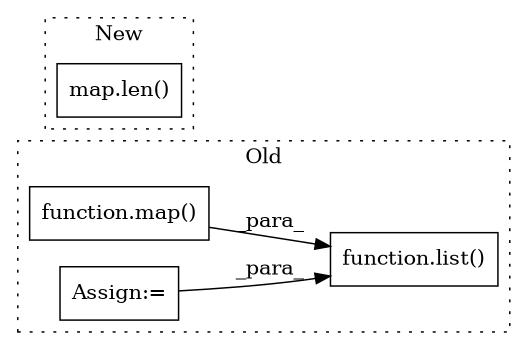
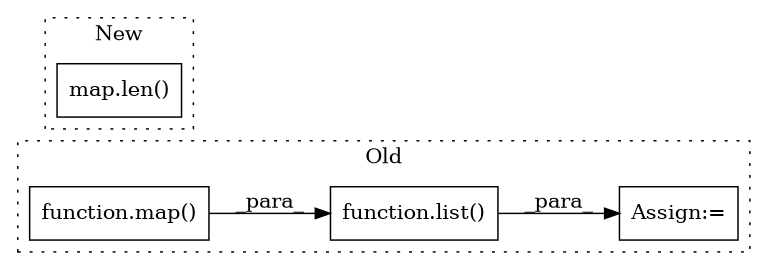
edge "Assign:=" -> "function.list()": reversed
